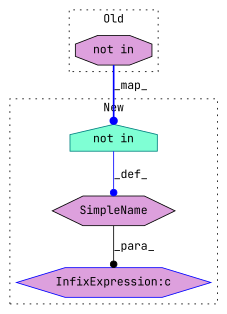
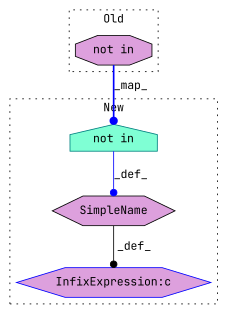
edge "SimpleName" -> "InfixExpression:c": label "_para_" -> "_def_"
